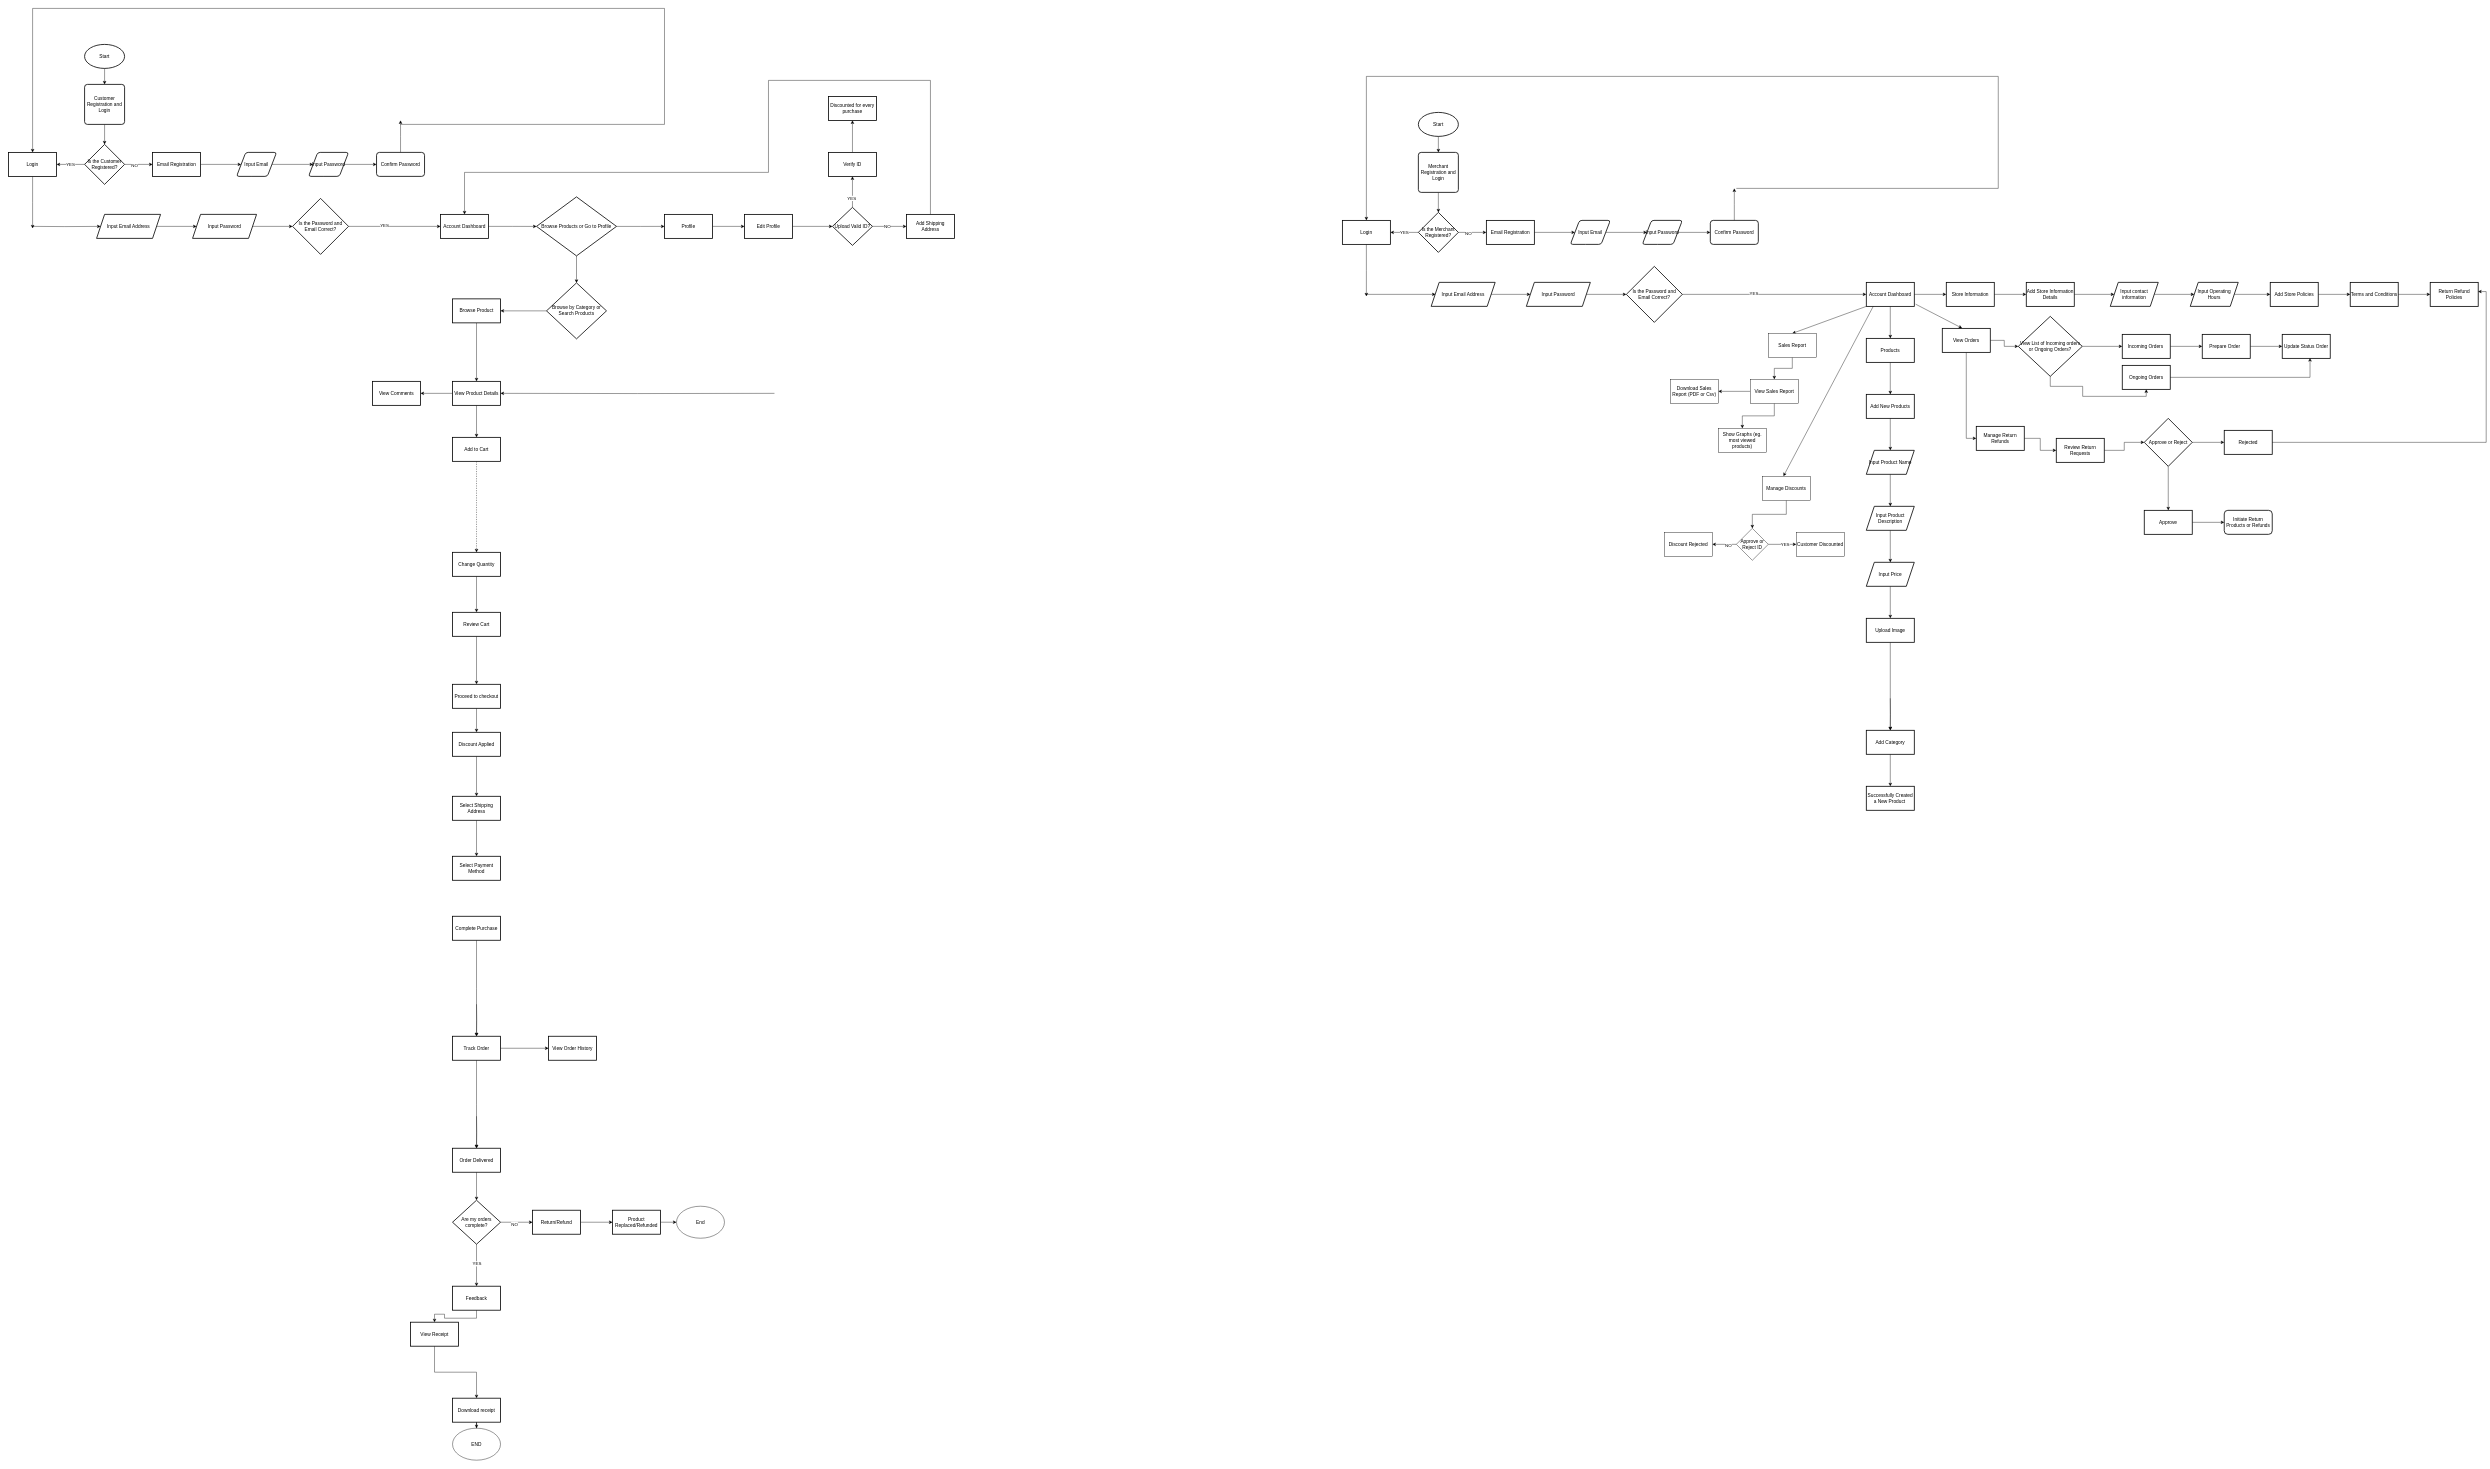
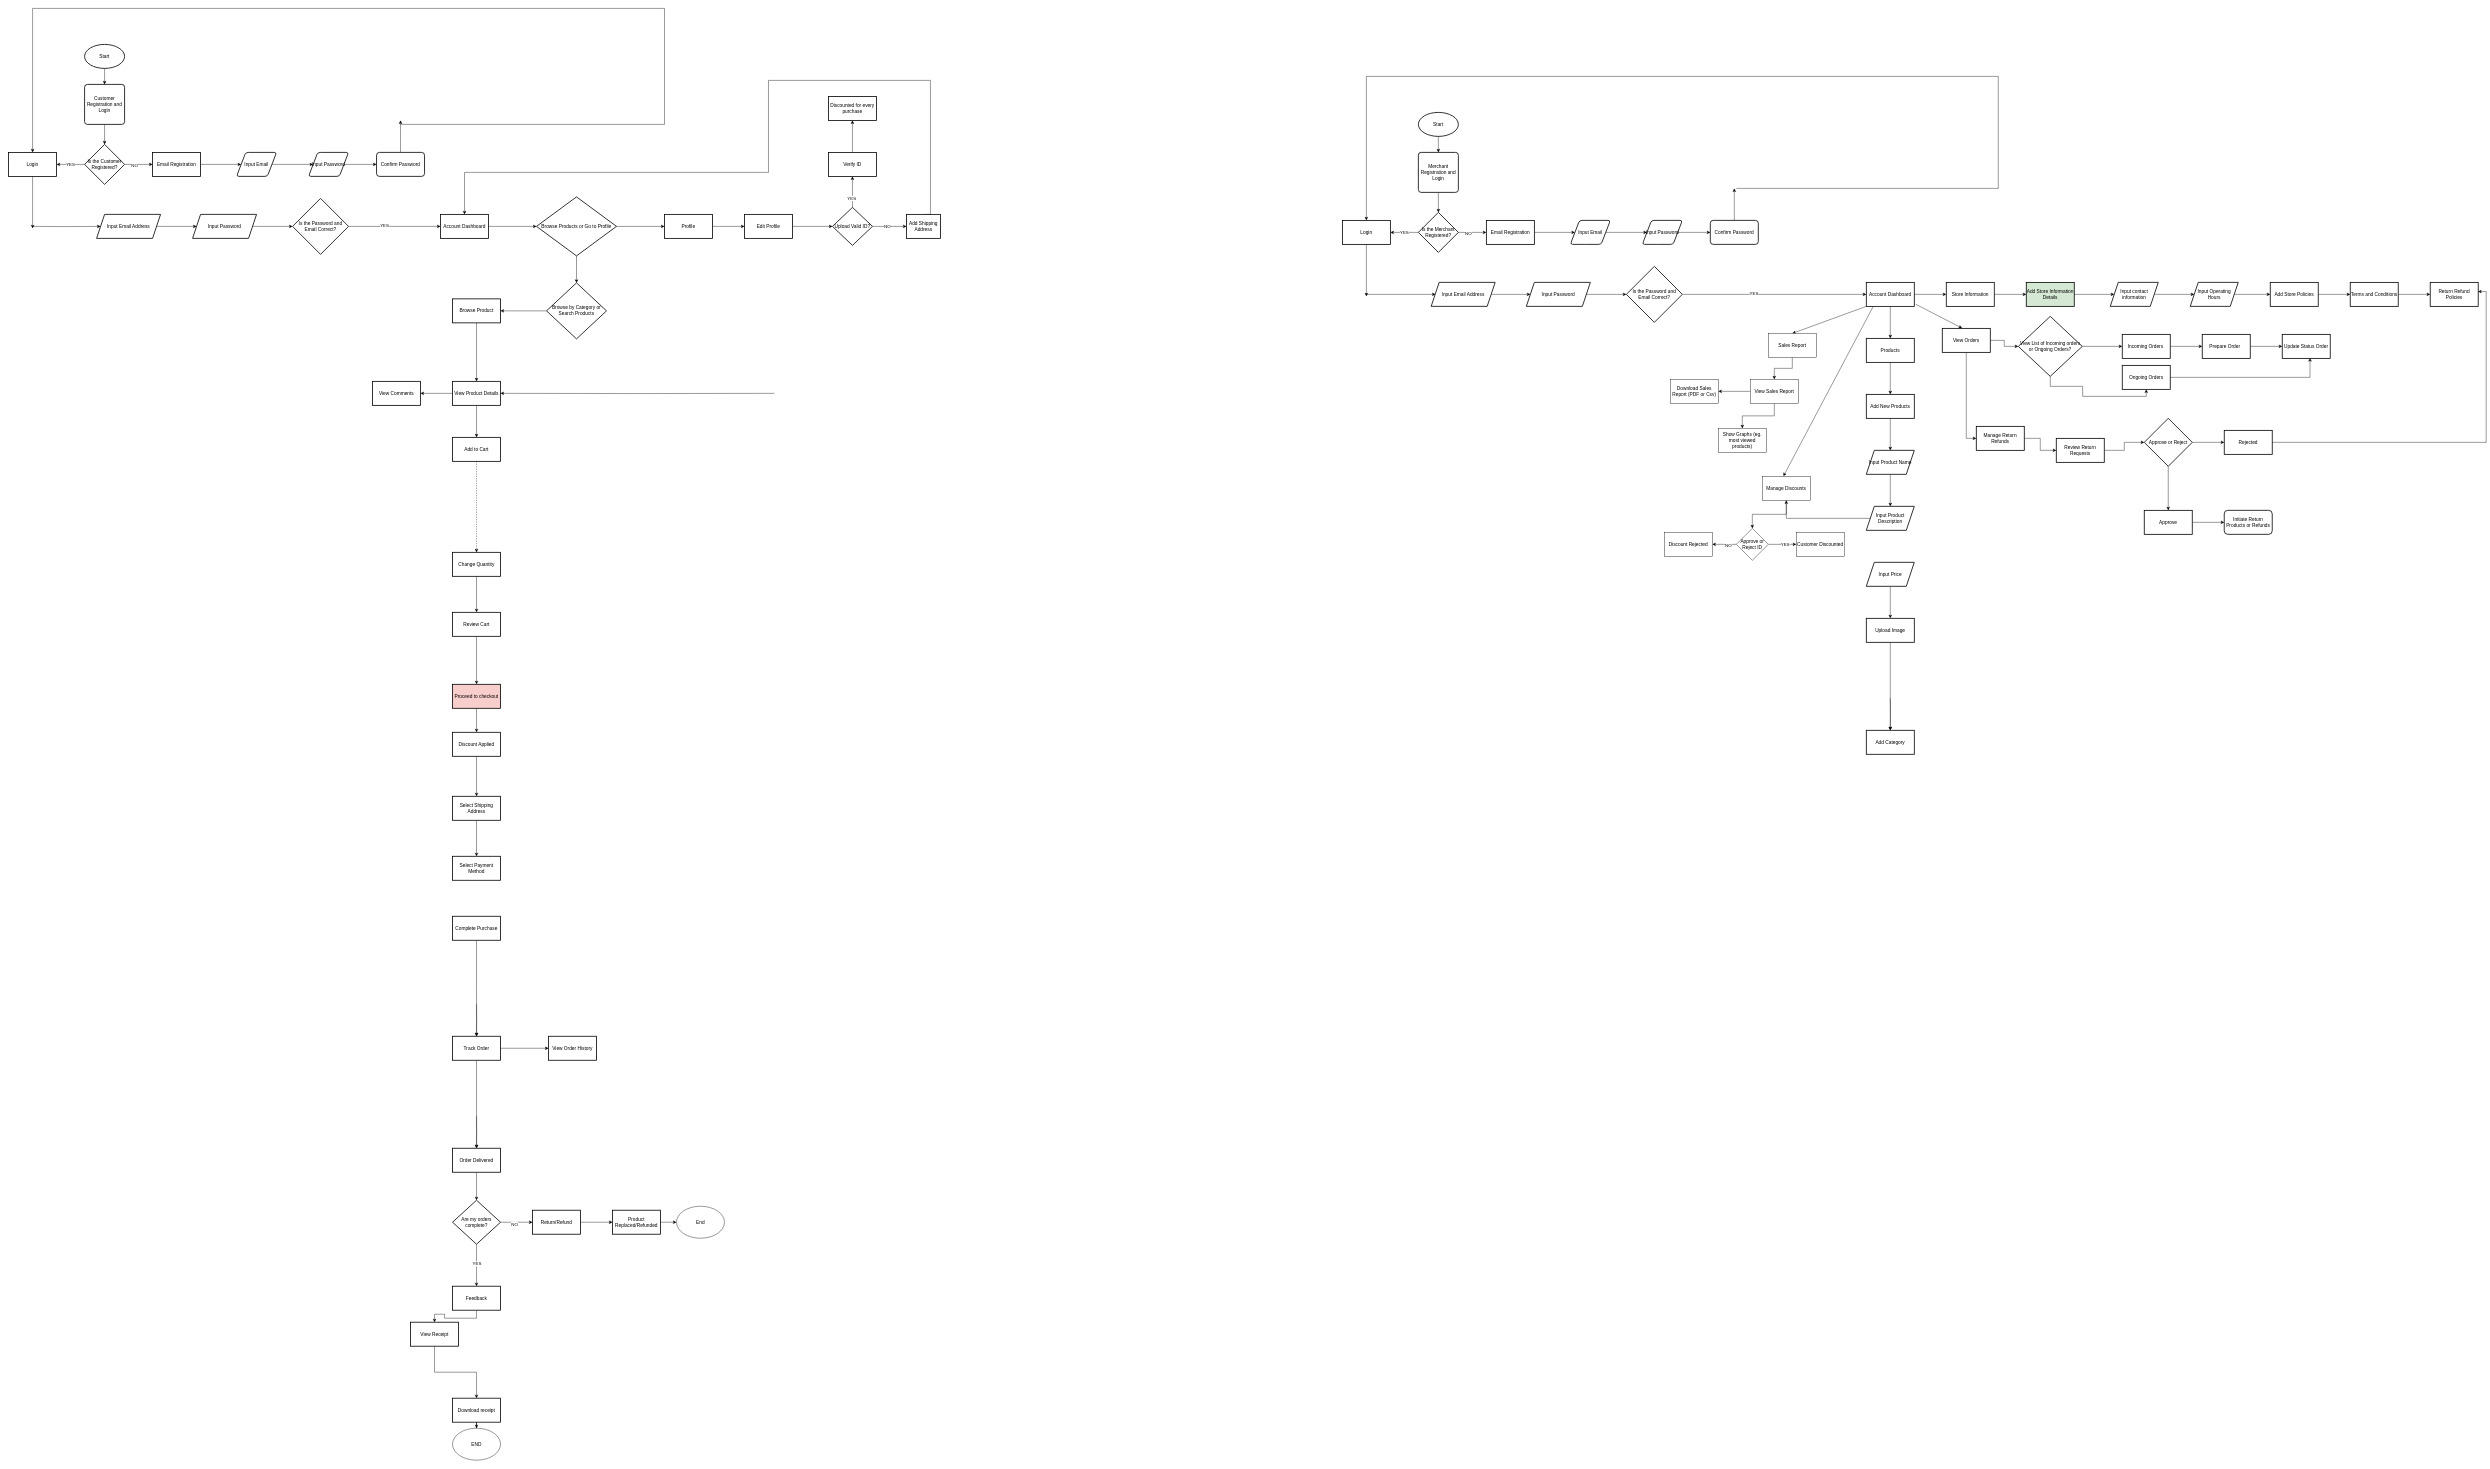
node "Add Shipping Address": size 48x24 -> 34x24
node "Add Store Information Details": fillcolor #ffffff -> #d5e8d4
edge "Input Product Description" -> "Input Price": now "Input Product Description" -> "Manage Discounts"
node "Proceed to checkout": fillcolor #ffffff -> #f8cecc
edge "Add Category" -> "Successfully Created a New Product": removed
node "Successfully Created a New Product": removed
